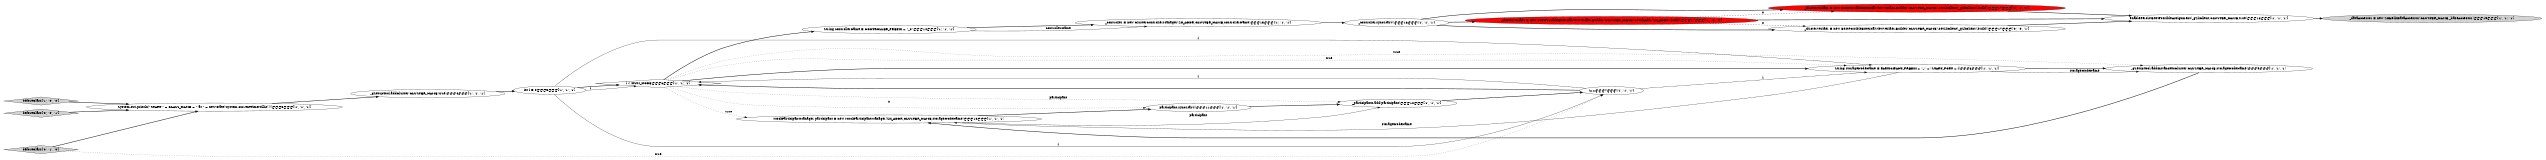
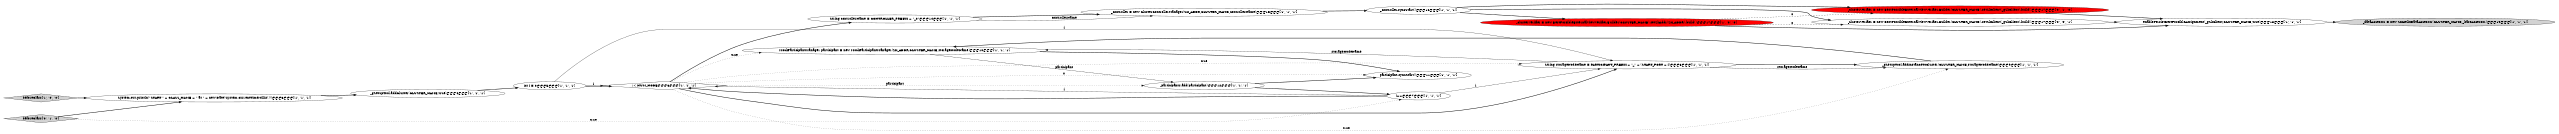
edge "participant.syncStart()@@@11@@@['1', '1', '1']" -> "_participants.add(participant)@@@12@@@['1', '1', '1']": reversed
node "beforeClass['0', '0', '1']": removed
edge "int i = 0@@@5@@@['1', '1', '1']" -> "i++@@@7@@@['1', '1', '1']": removed, label "i"
